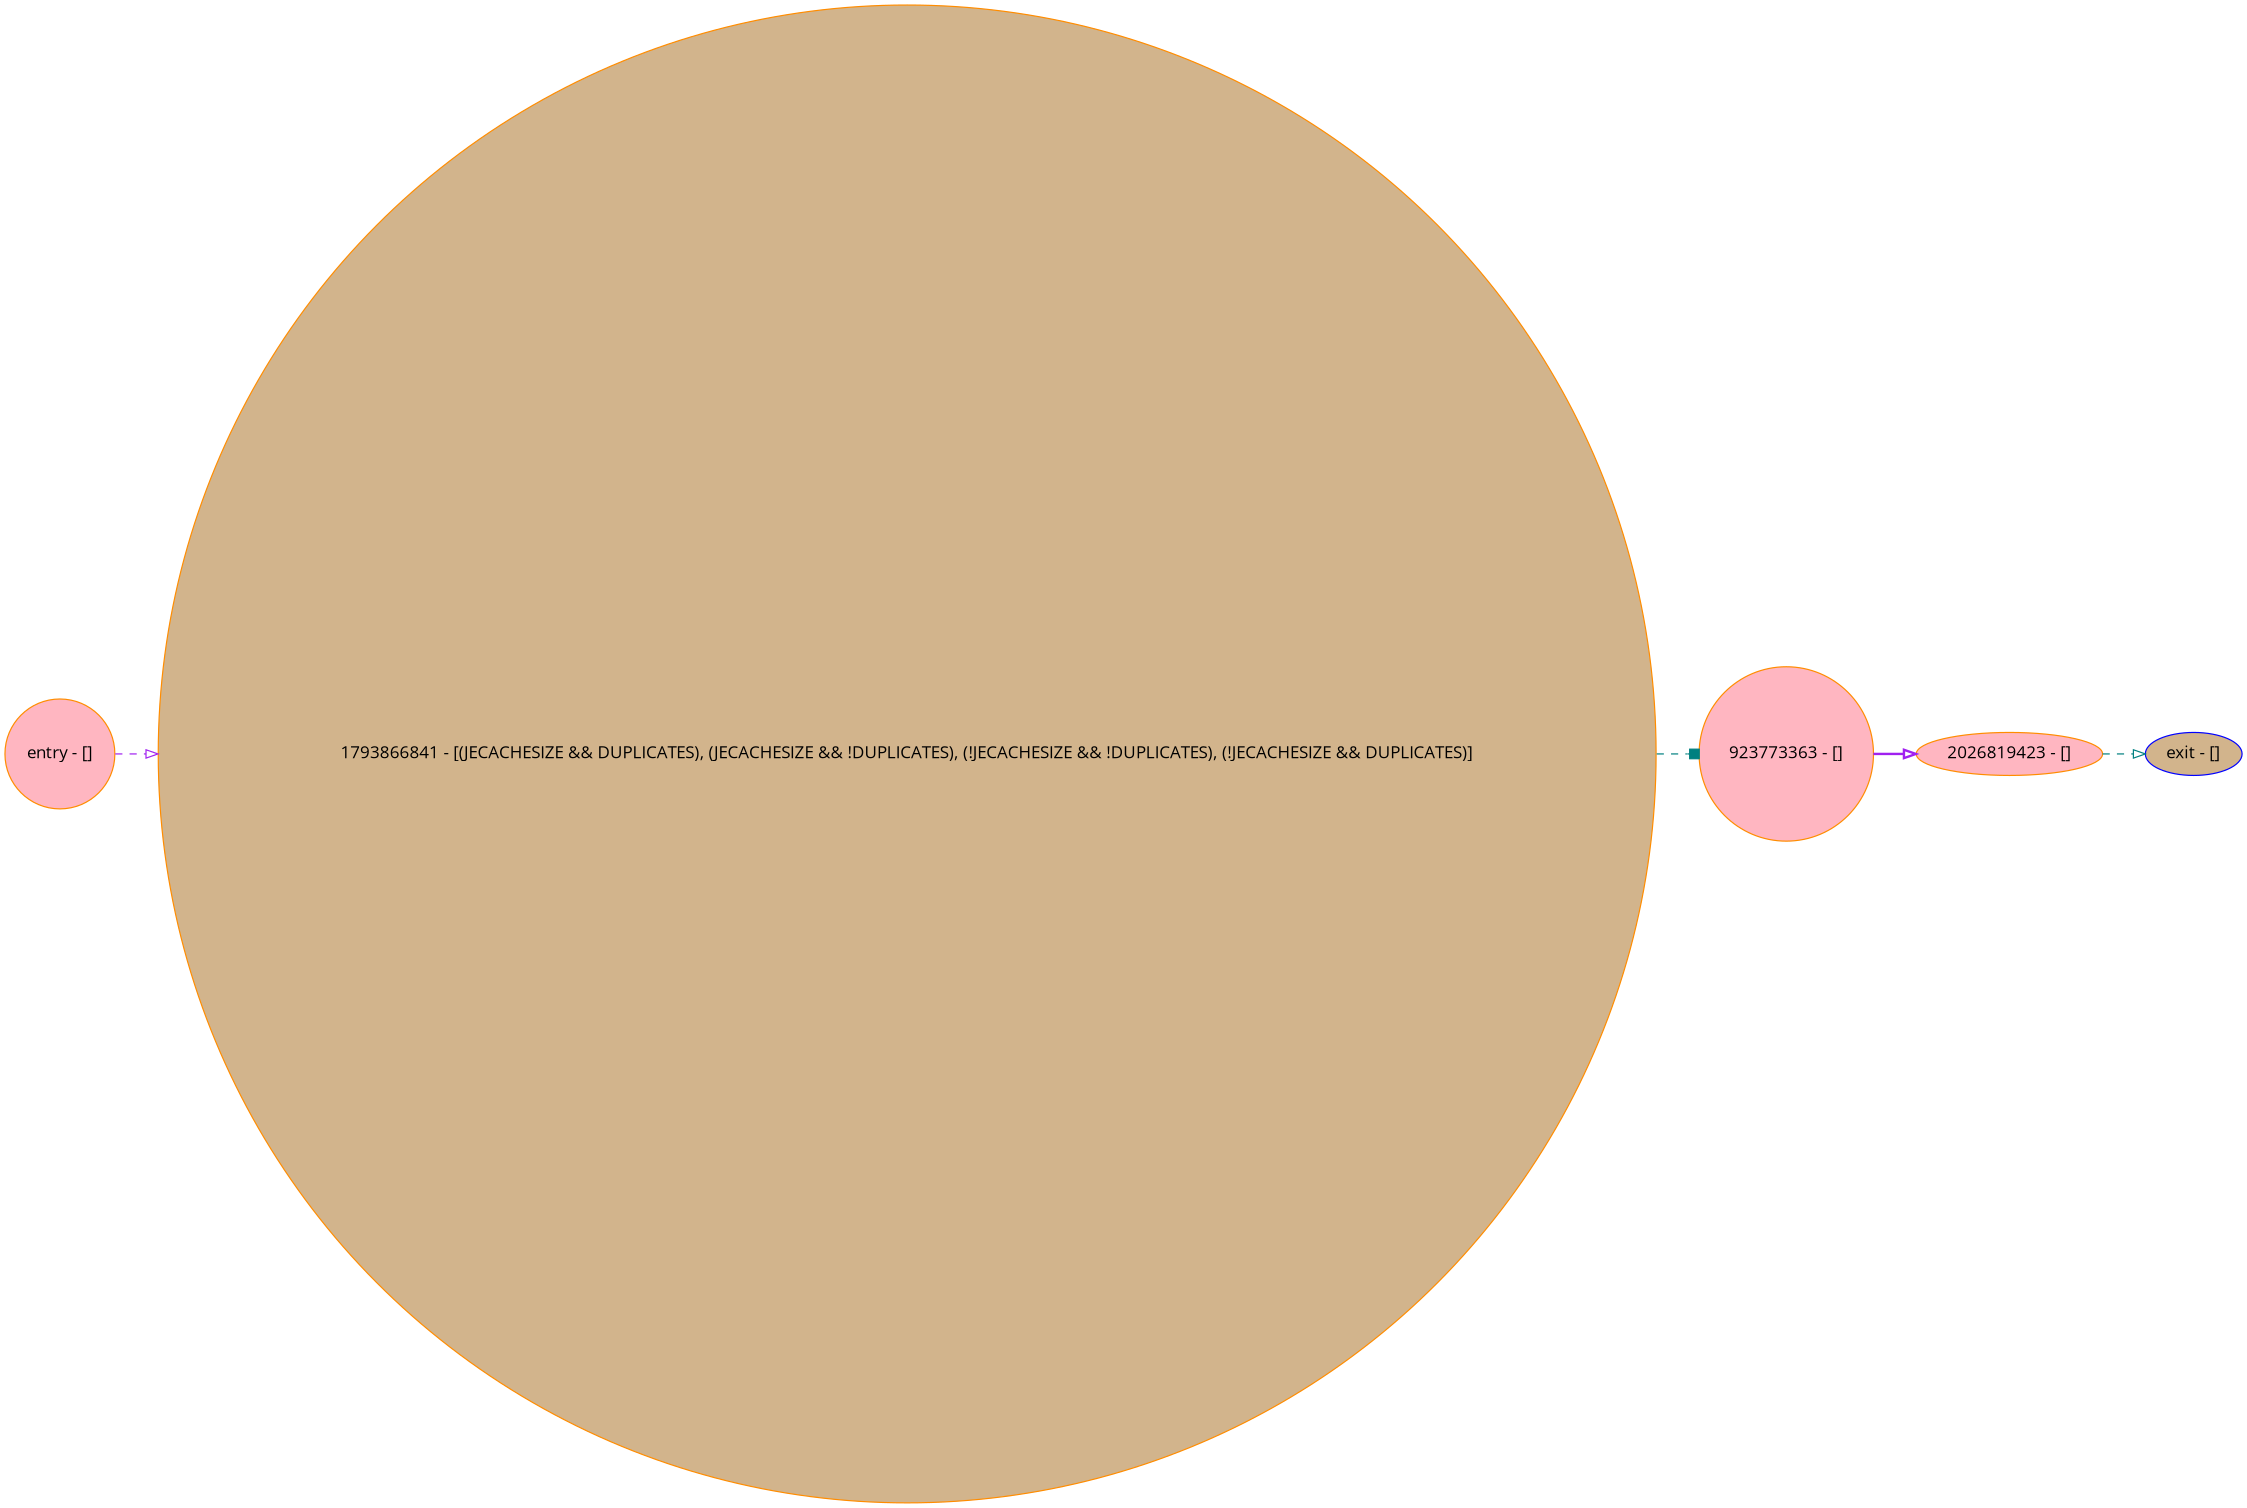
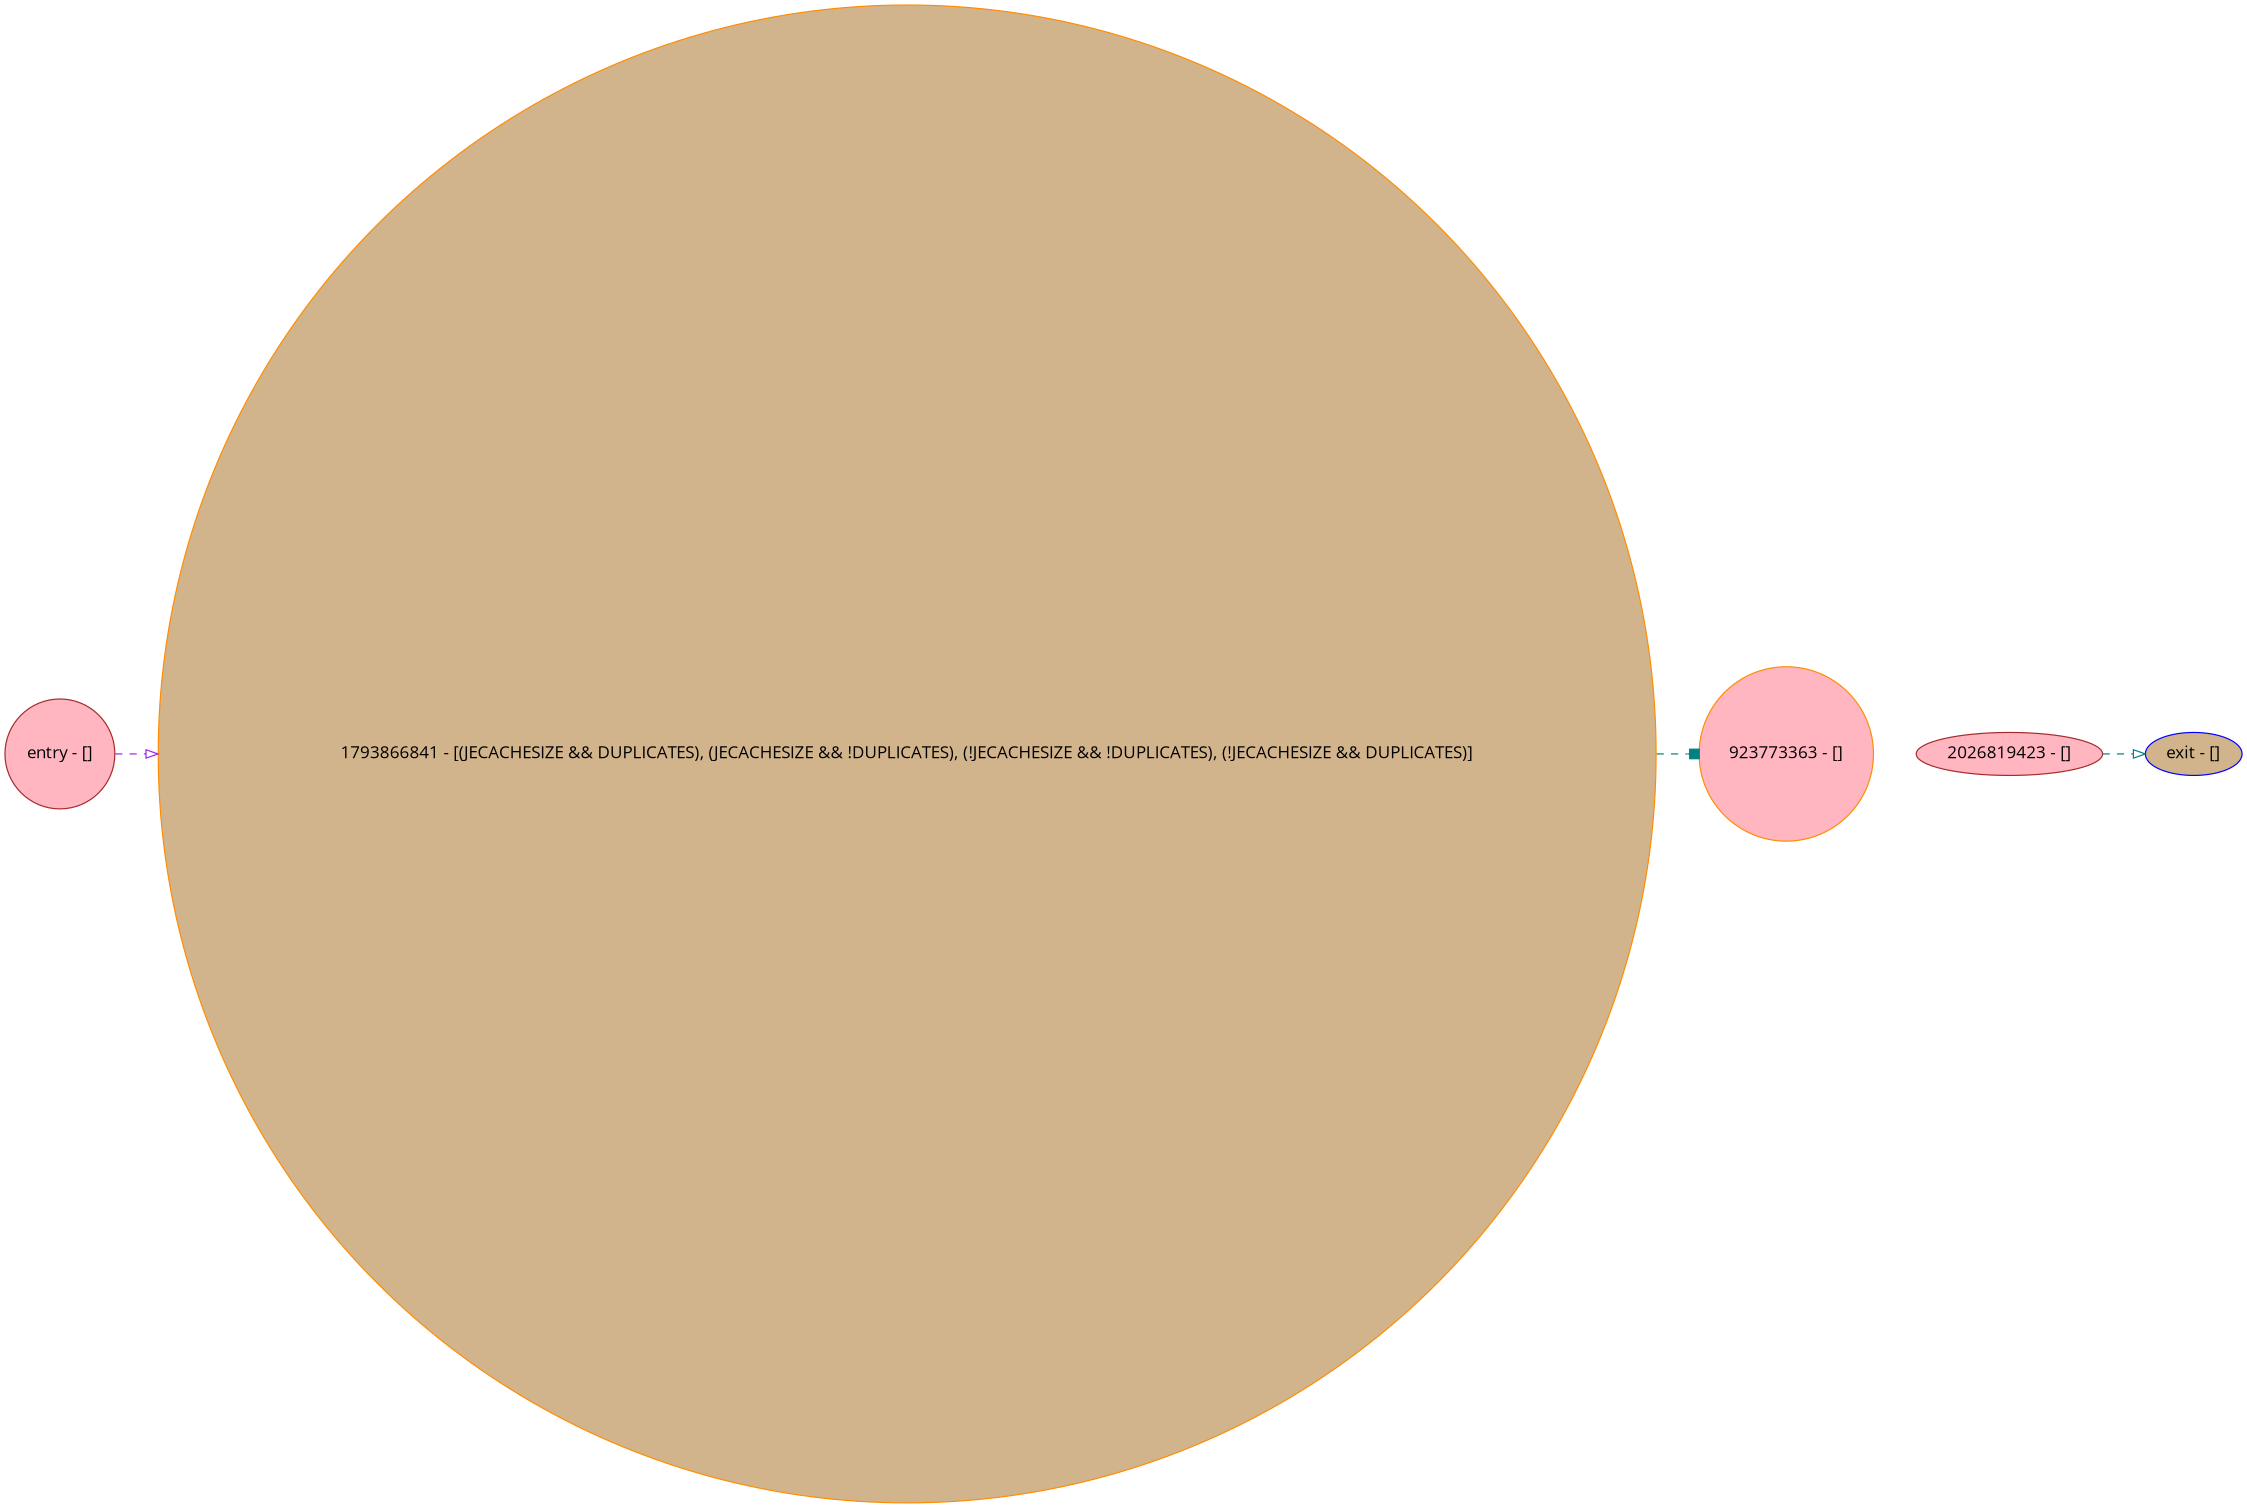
node "entry - []": color darkorange -> brown
edge "923773363 - []" -> "2026819423 - []": removed
node "2026819423 - []": color darkorange -> brown
